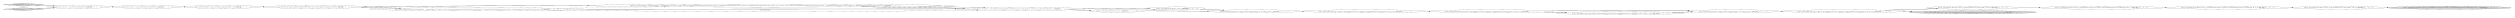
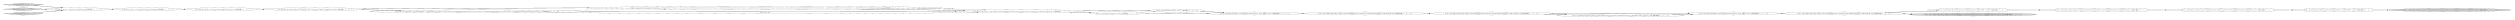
node "testMultiTopic['0', '0', '1']": added
